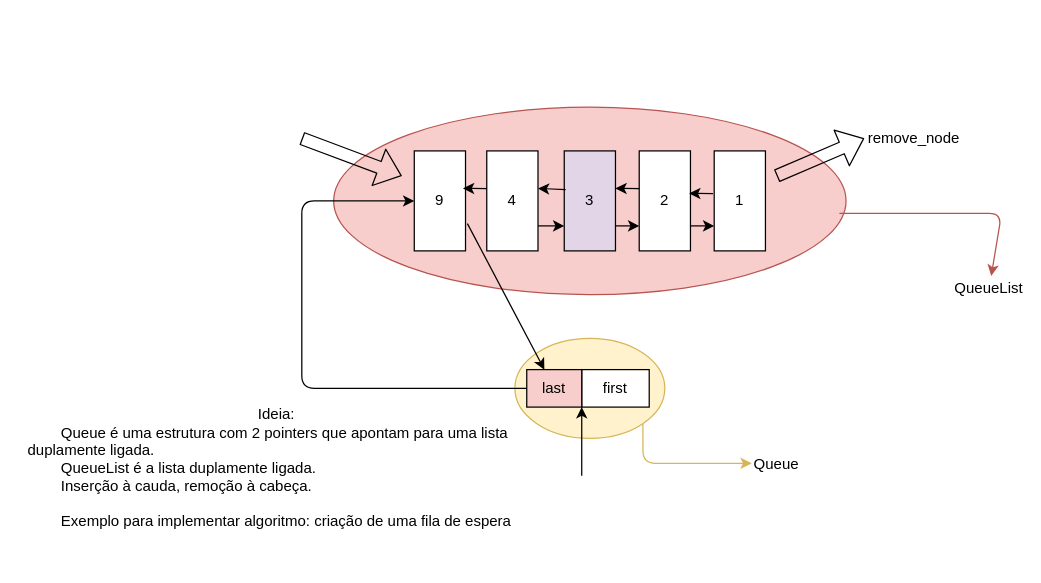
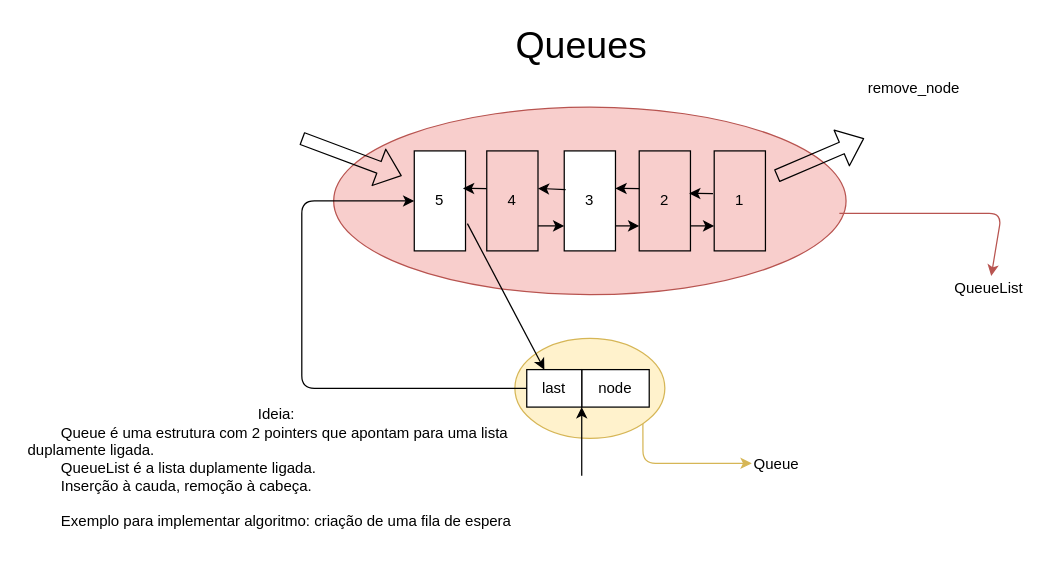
node "Queues": added
node "remove_node": moved (914, 138) -> (914, 88)
node "9": label "9" -> "5"
node "4": fillcolor #ffffff -> #f8cecc
node "3": fillcolor #e1d5e7 -> #ffffff
node "2": fillcolor #ffffff -> #f8cecc
node "1": fillcolor #ffffff -> #f8cecc
node "last": fillcolor #f8cecc -> #ffffff
node "first": label "first" -> "node"
